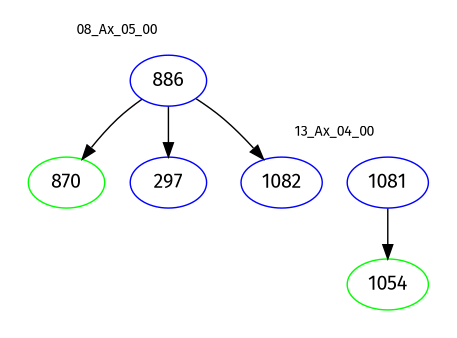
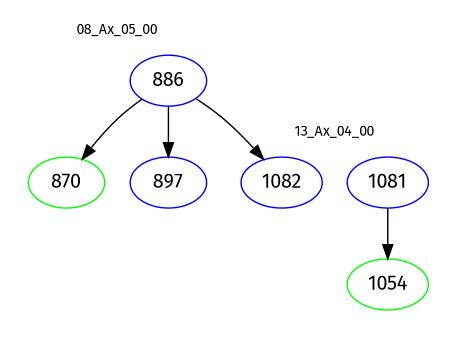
node "297": label "297" -> "897"
